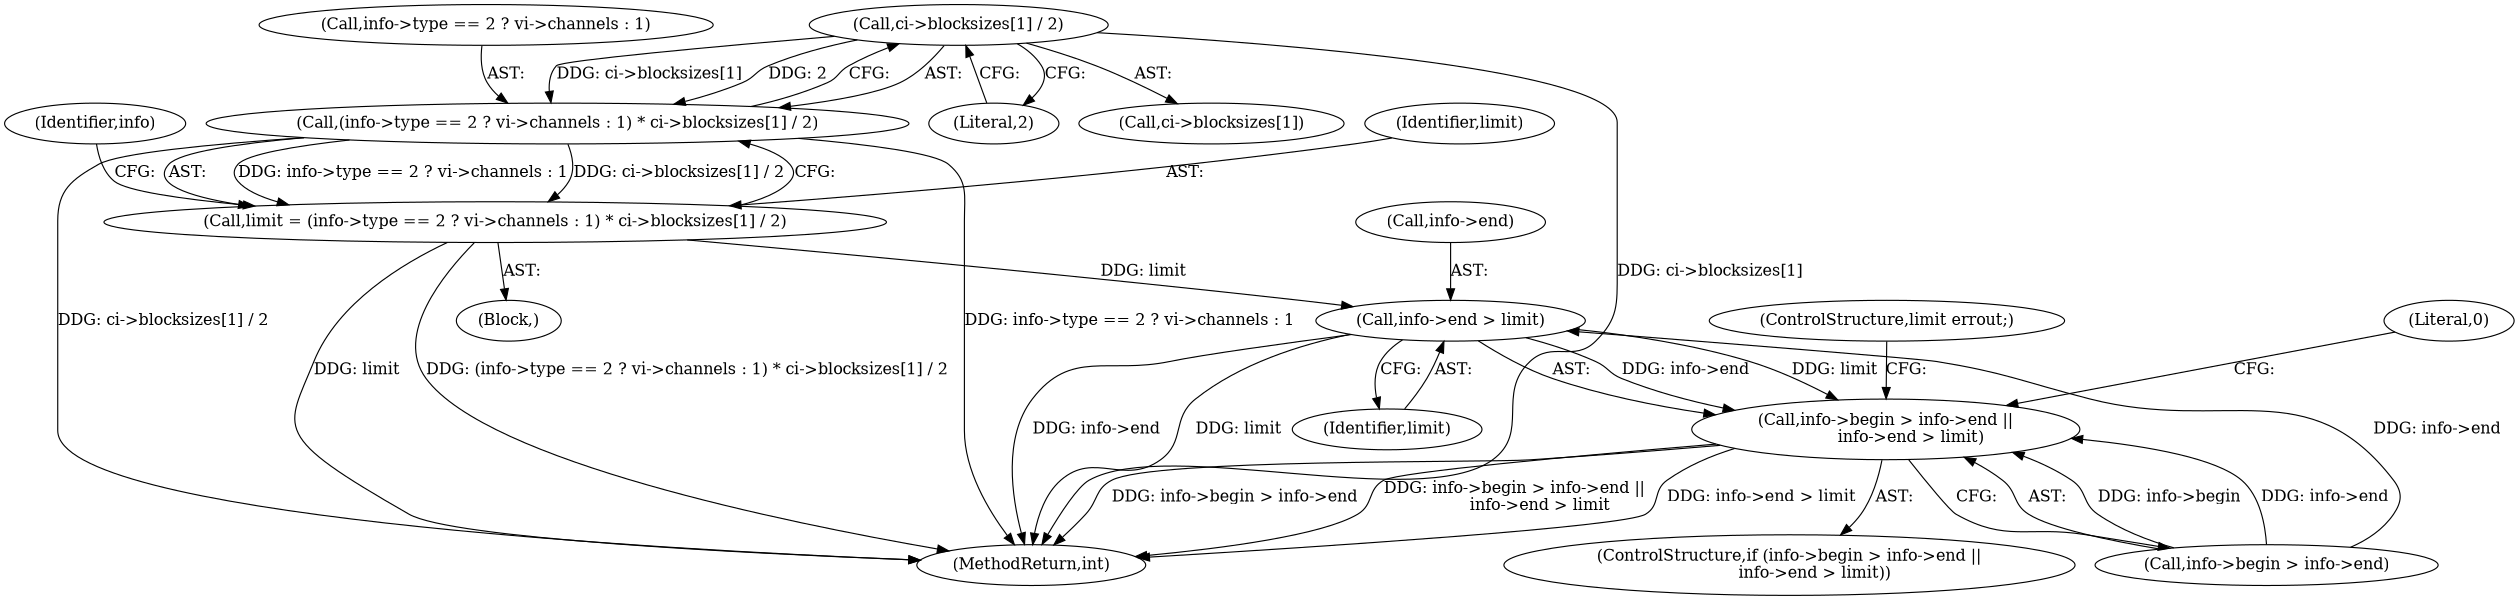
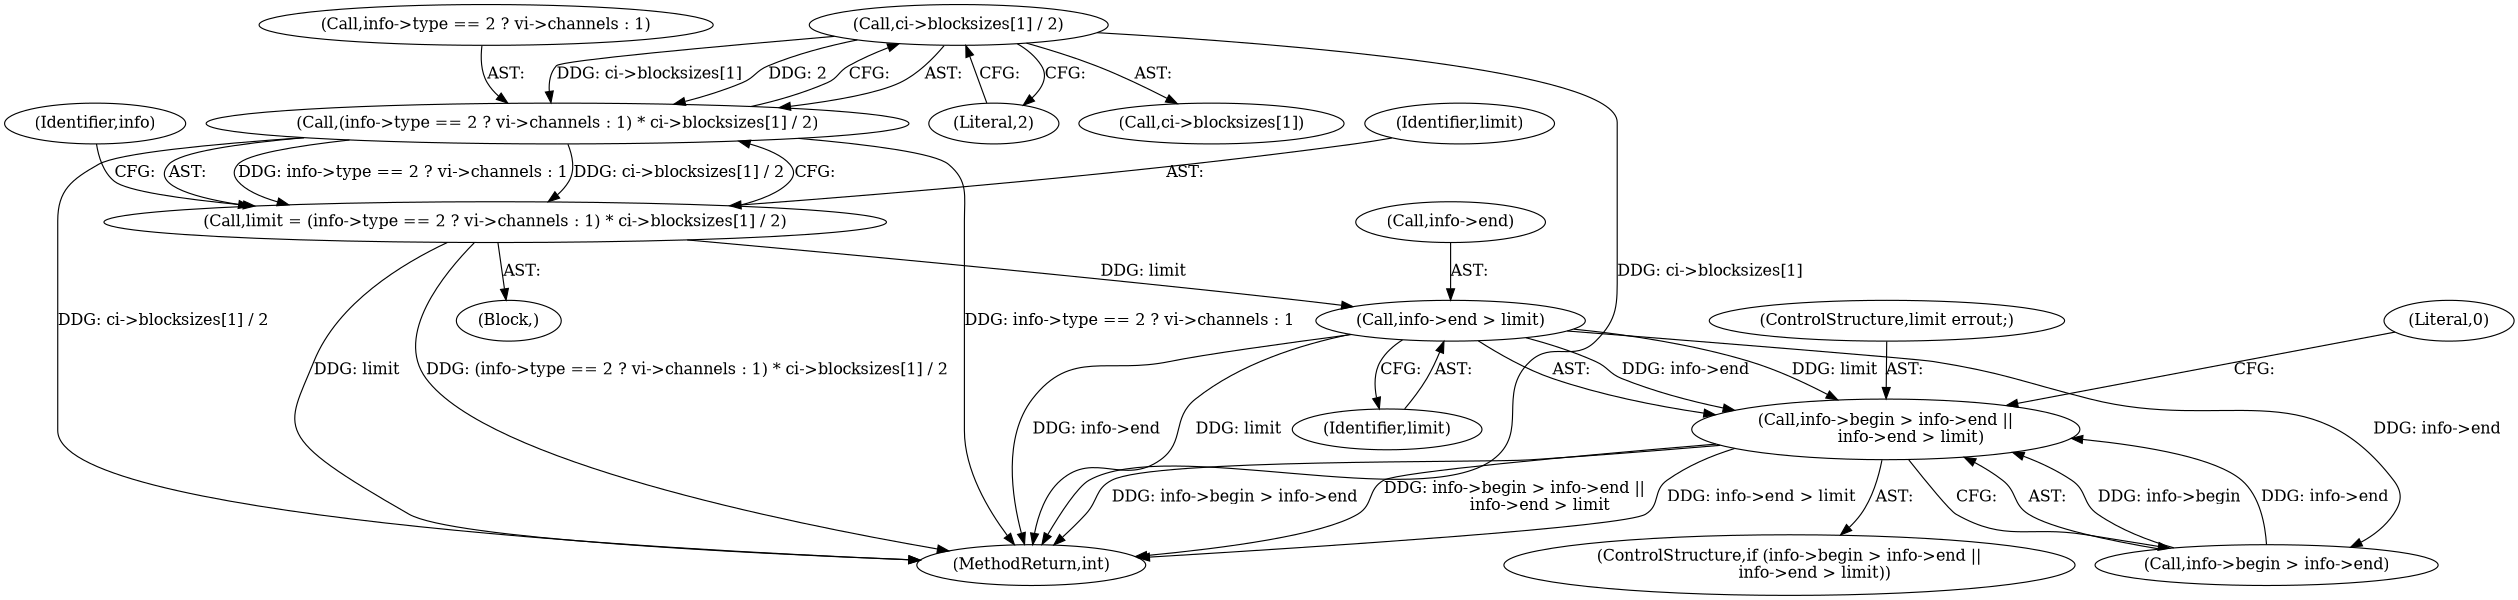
edge "(ControlStructure,limit errout;)" -> "(Call,info->begin > info->end || info->end > limit)": label "CFG: " -> "AST: "
edge "(Call,info->begin > info->end)" -> "(Call,info->end > limit)": reversed
